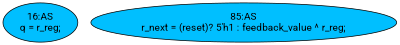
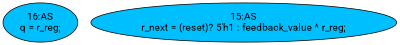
node "85:AS r_next = (reset)? 5'h1 : feedback_value ^ r_reg;": label "85:AS r_next = (reset)? 5'h1 : feedback_value ^ r_reg;" -> "15:AS r_next = (reset)? 5'h1 : feedback_value ^ r_reg;"
